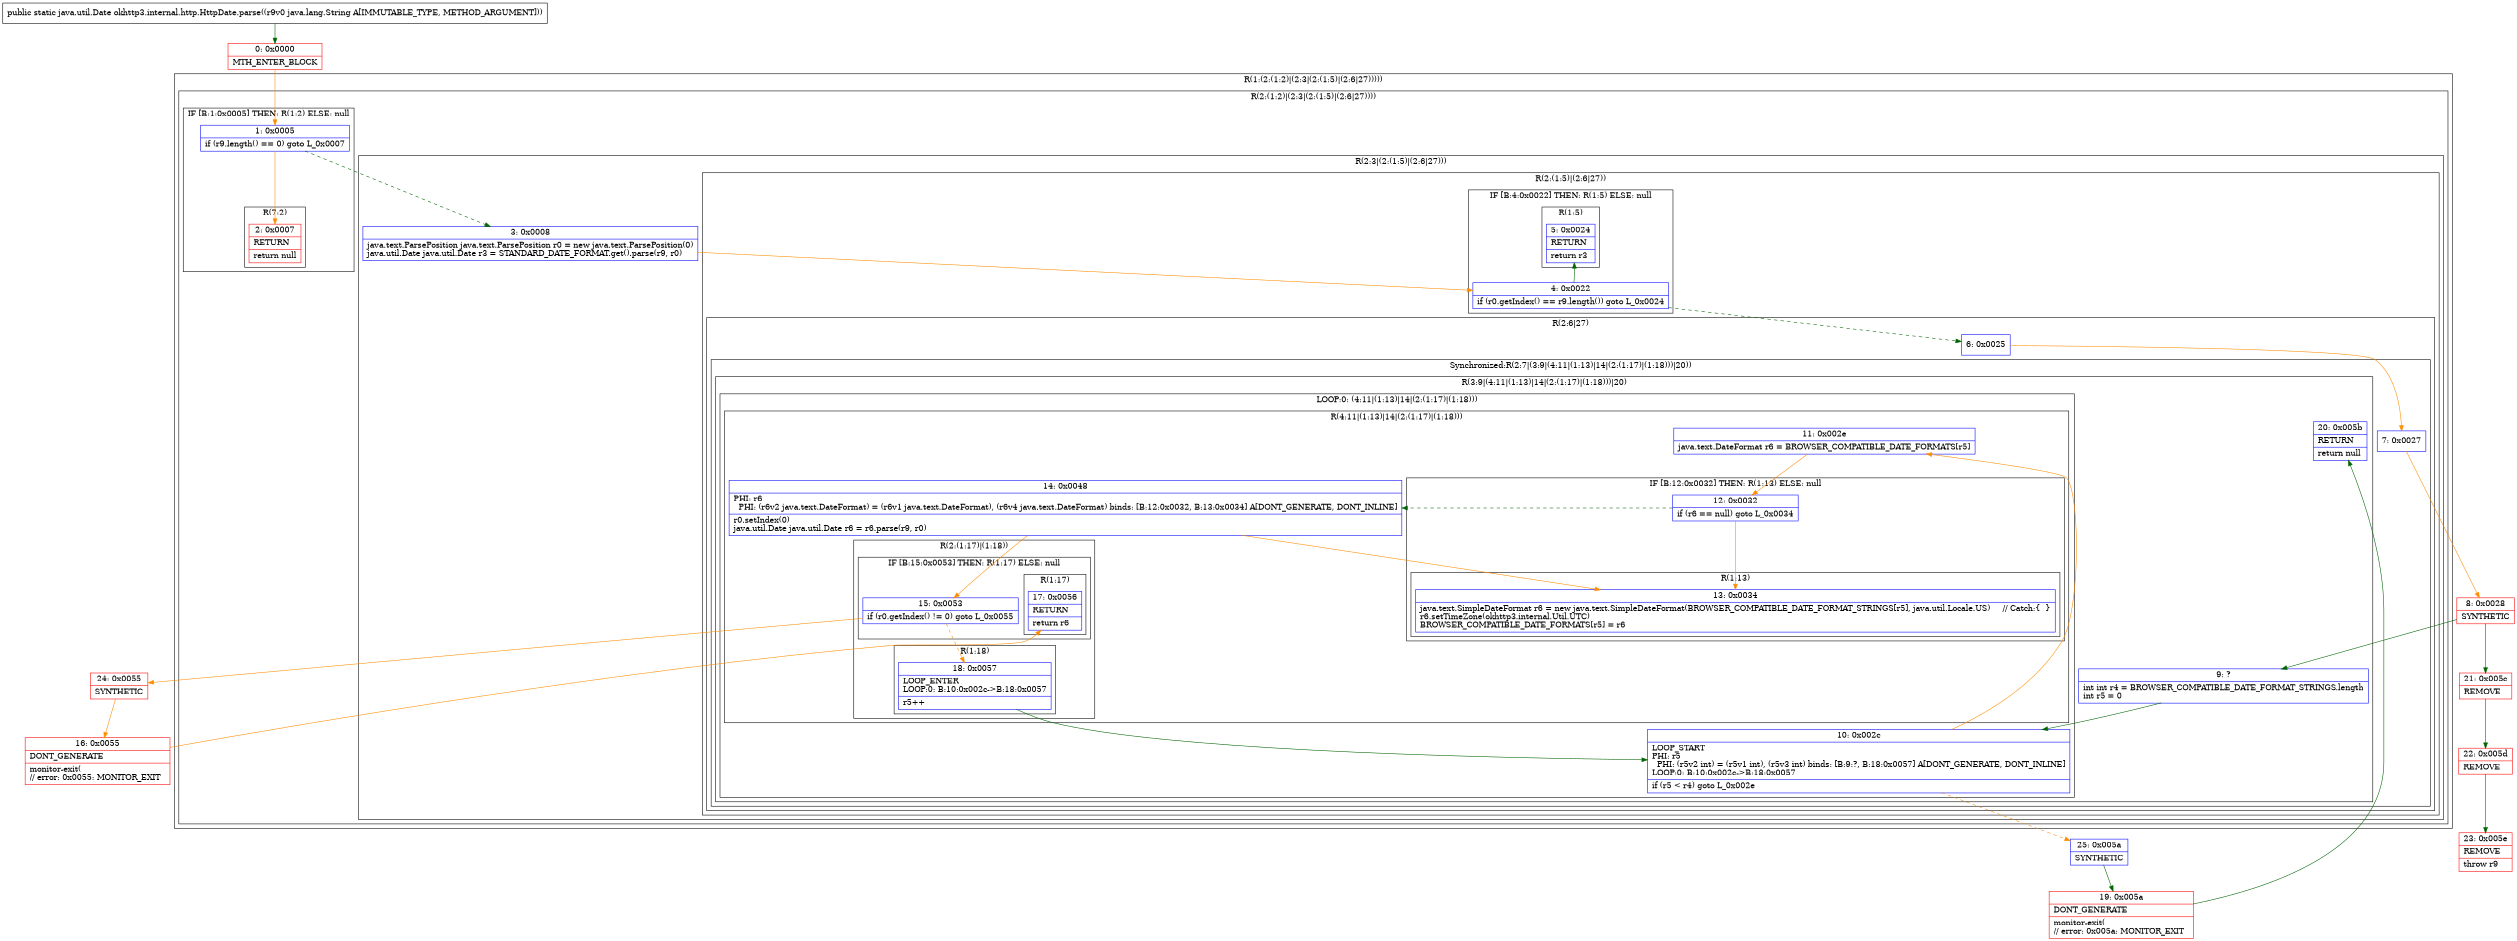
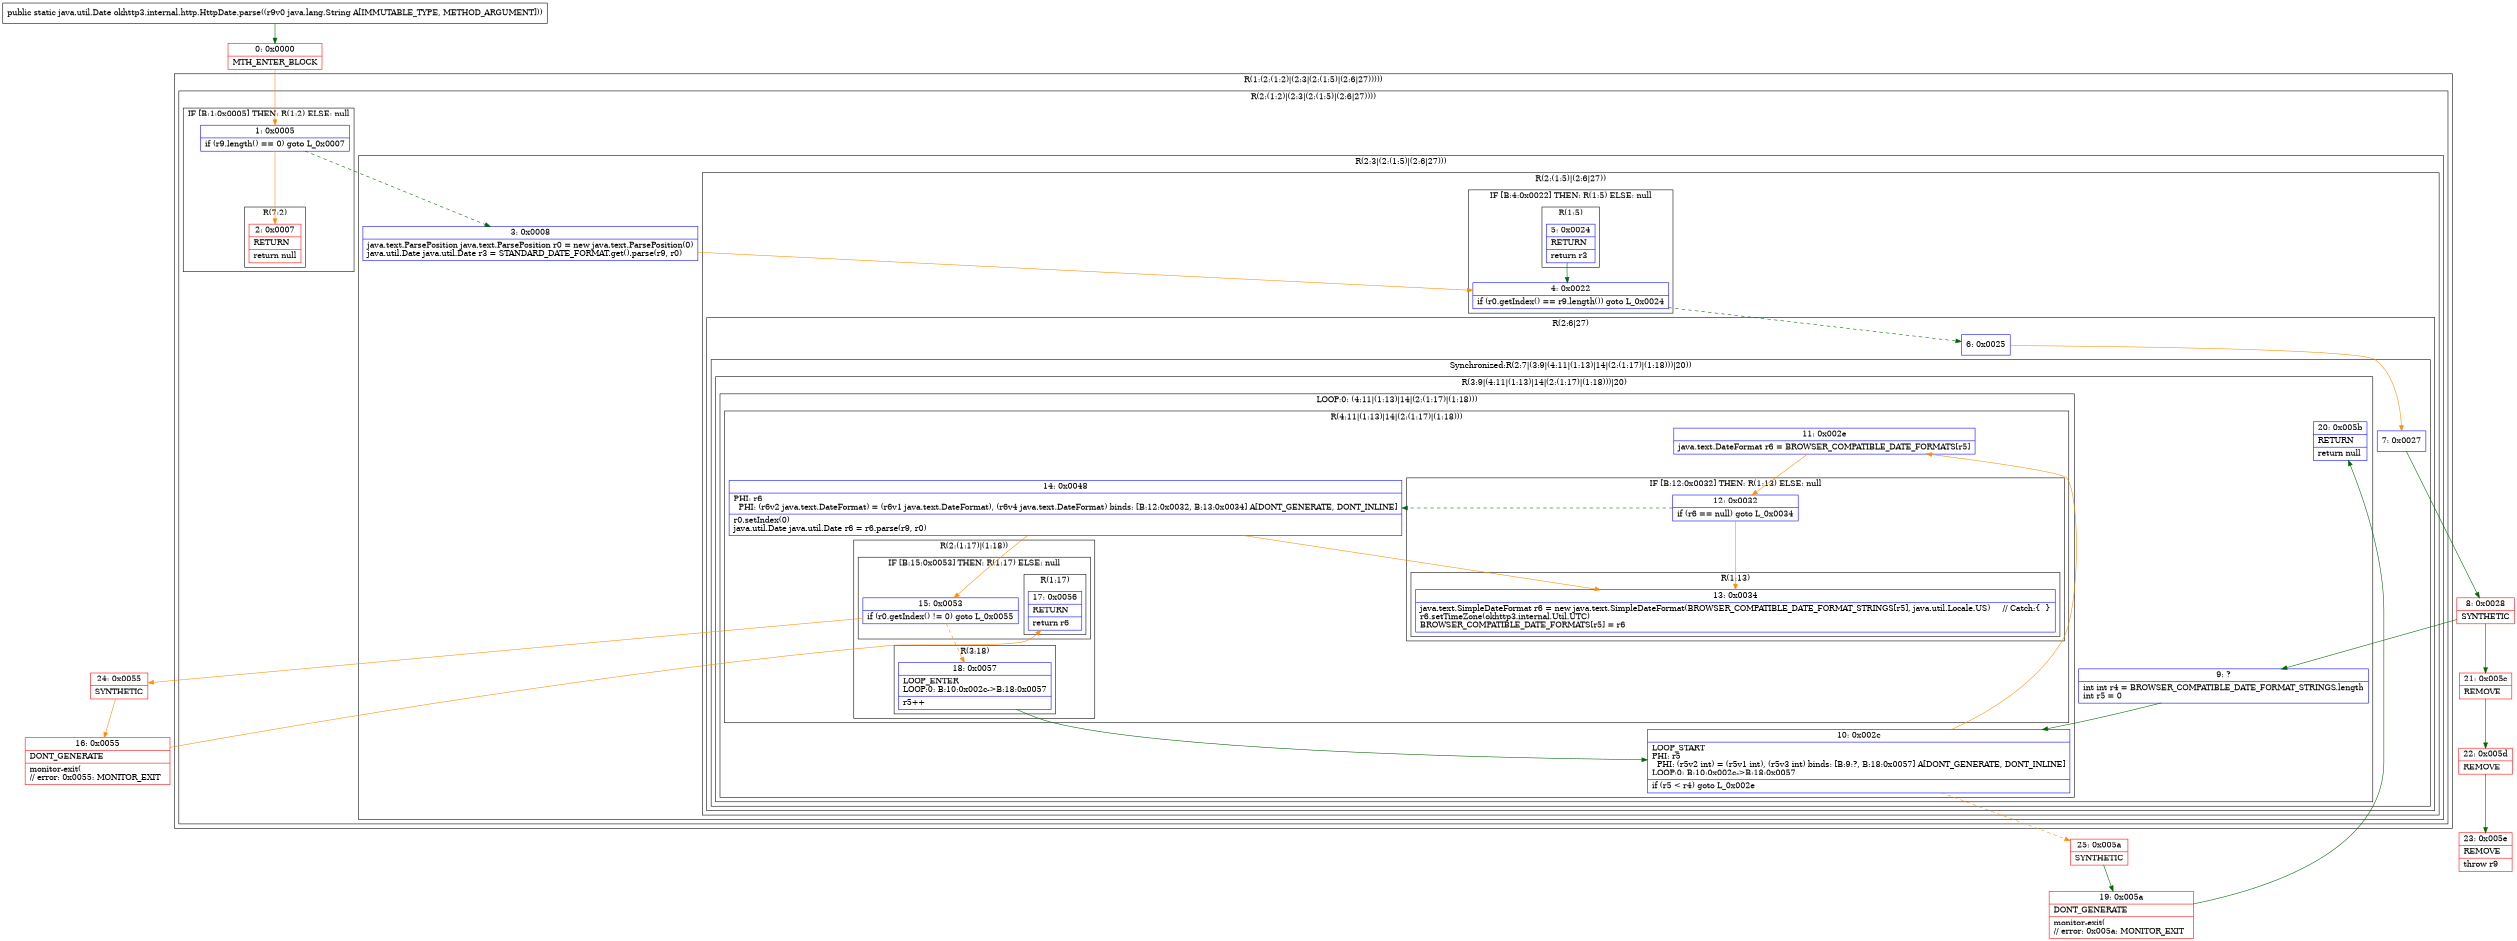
edge "4: 0x0022" -> "5: 0x0024": reversed
edge "7: 0x0027" -> "8: 0x0028": color darkorange -> darkgreen
cluster "R(1:18)": label "R(1:18)" -> "R(3:18)"
node "25: 0x005a": color blue -> red
